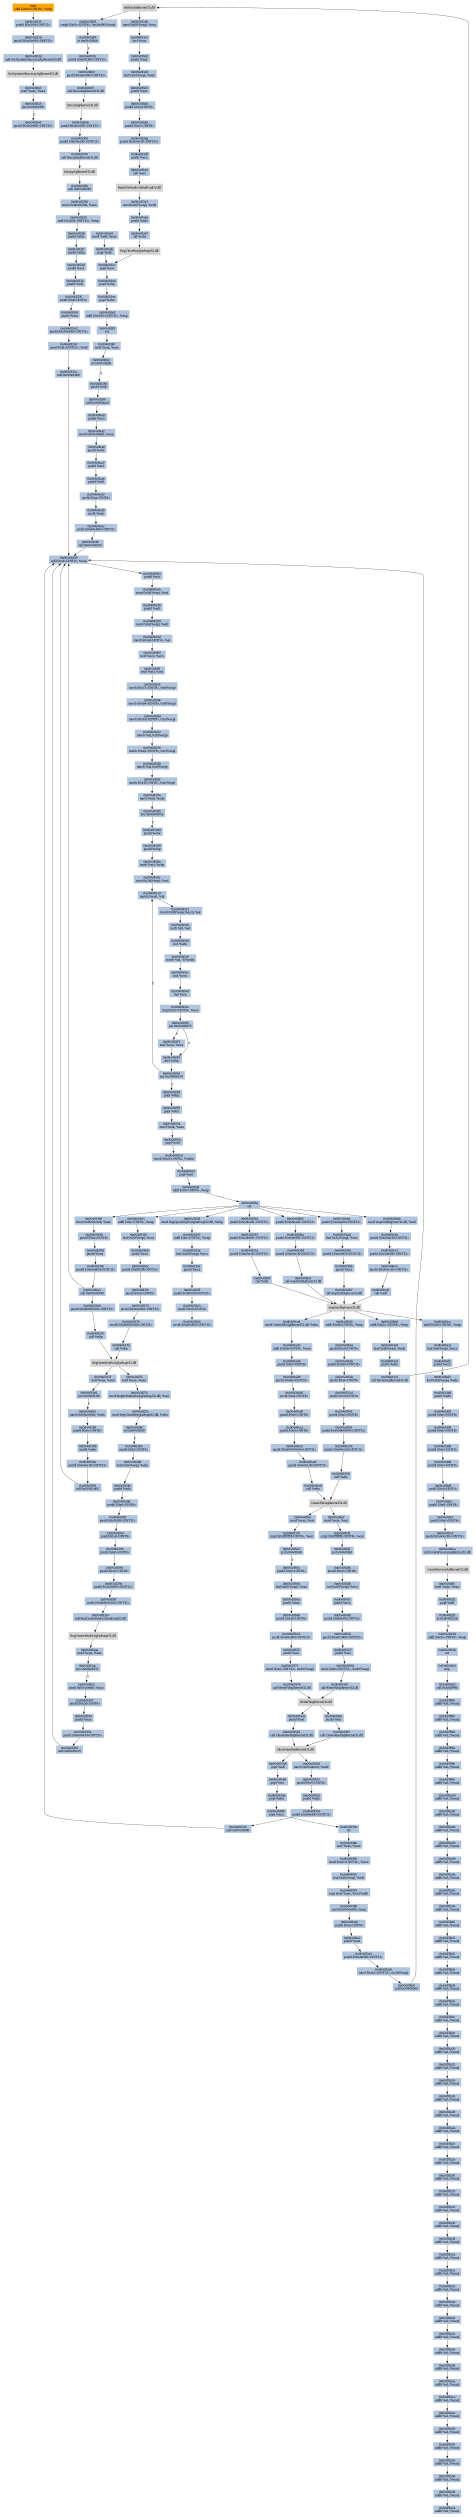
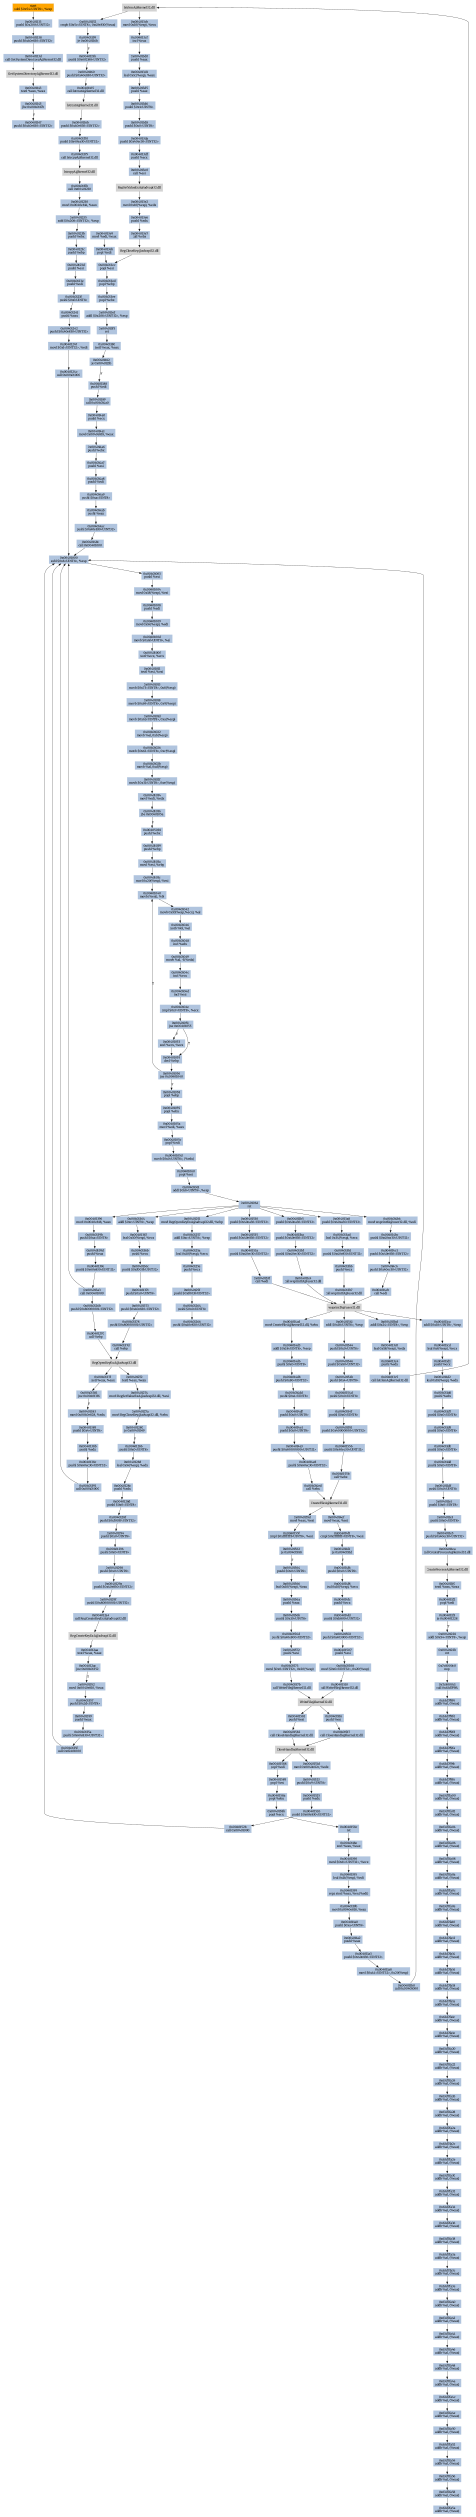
edge "0x63d7fa36 addb %al, (%eax)" -> "0x63d7fa38 addb %al, (%eax)": removed
